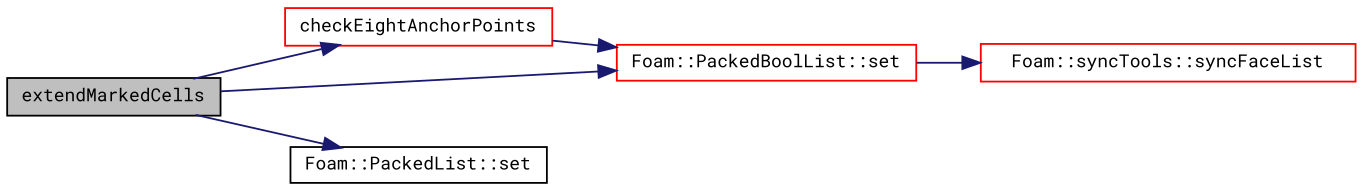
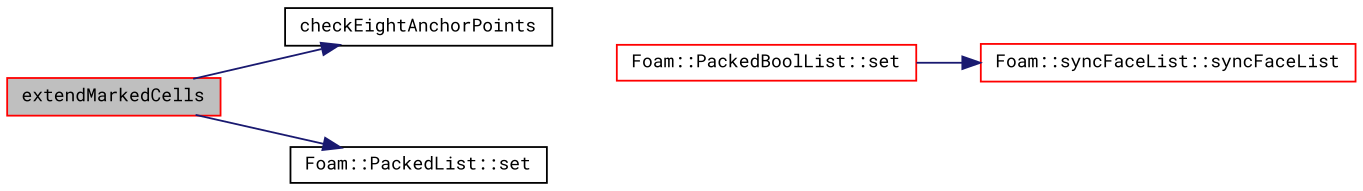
node "checkEightAnchorPoints": color red -> black
edge "checkEightAnchorPoints" -> "Foam::PackedBoolList::set": removed
node "Foam::syncTools::syncFaceList": label "Foam::syncTools::syncFaceList" -> "Foam::syncFaceList::syncFaceList"
edge "extendMarkedCells" -> "Foam::PackedBoolList::set": removed
node "extendMarkedCells": color black -> red
